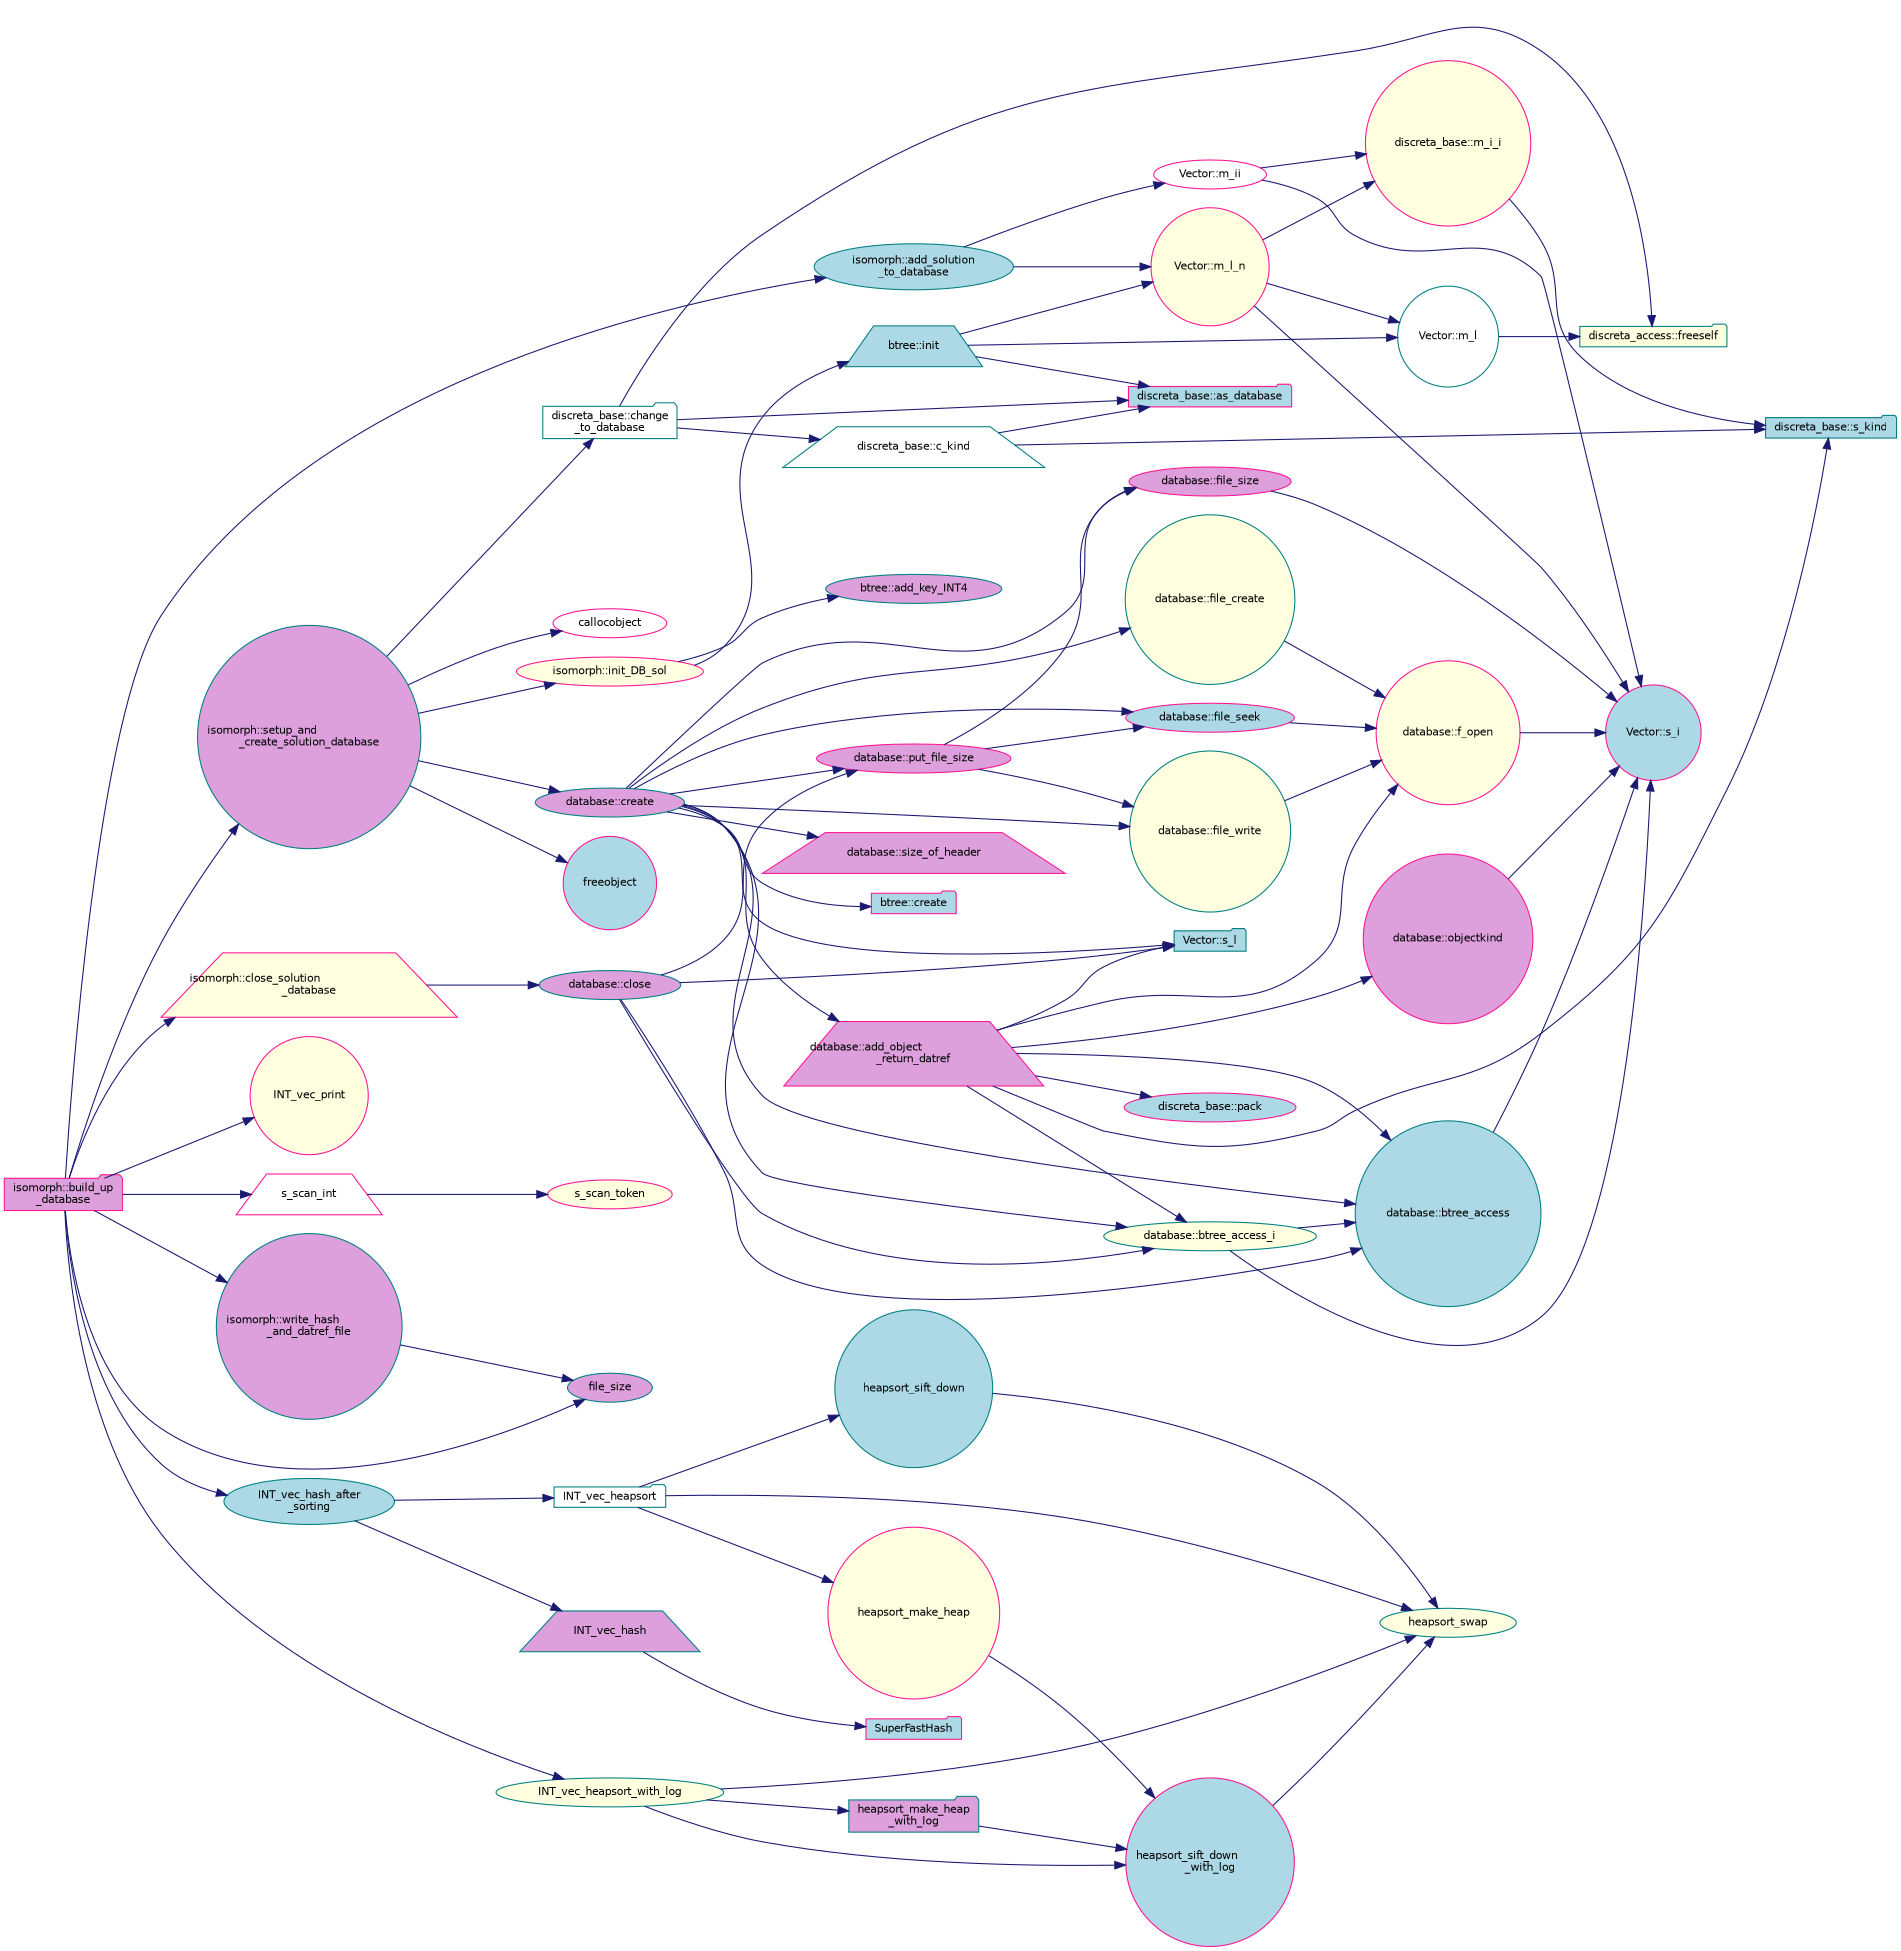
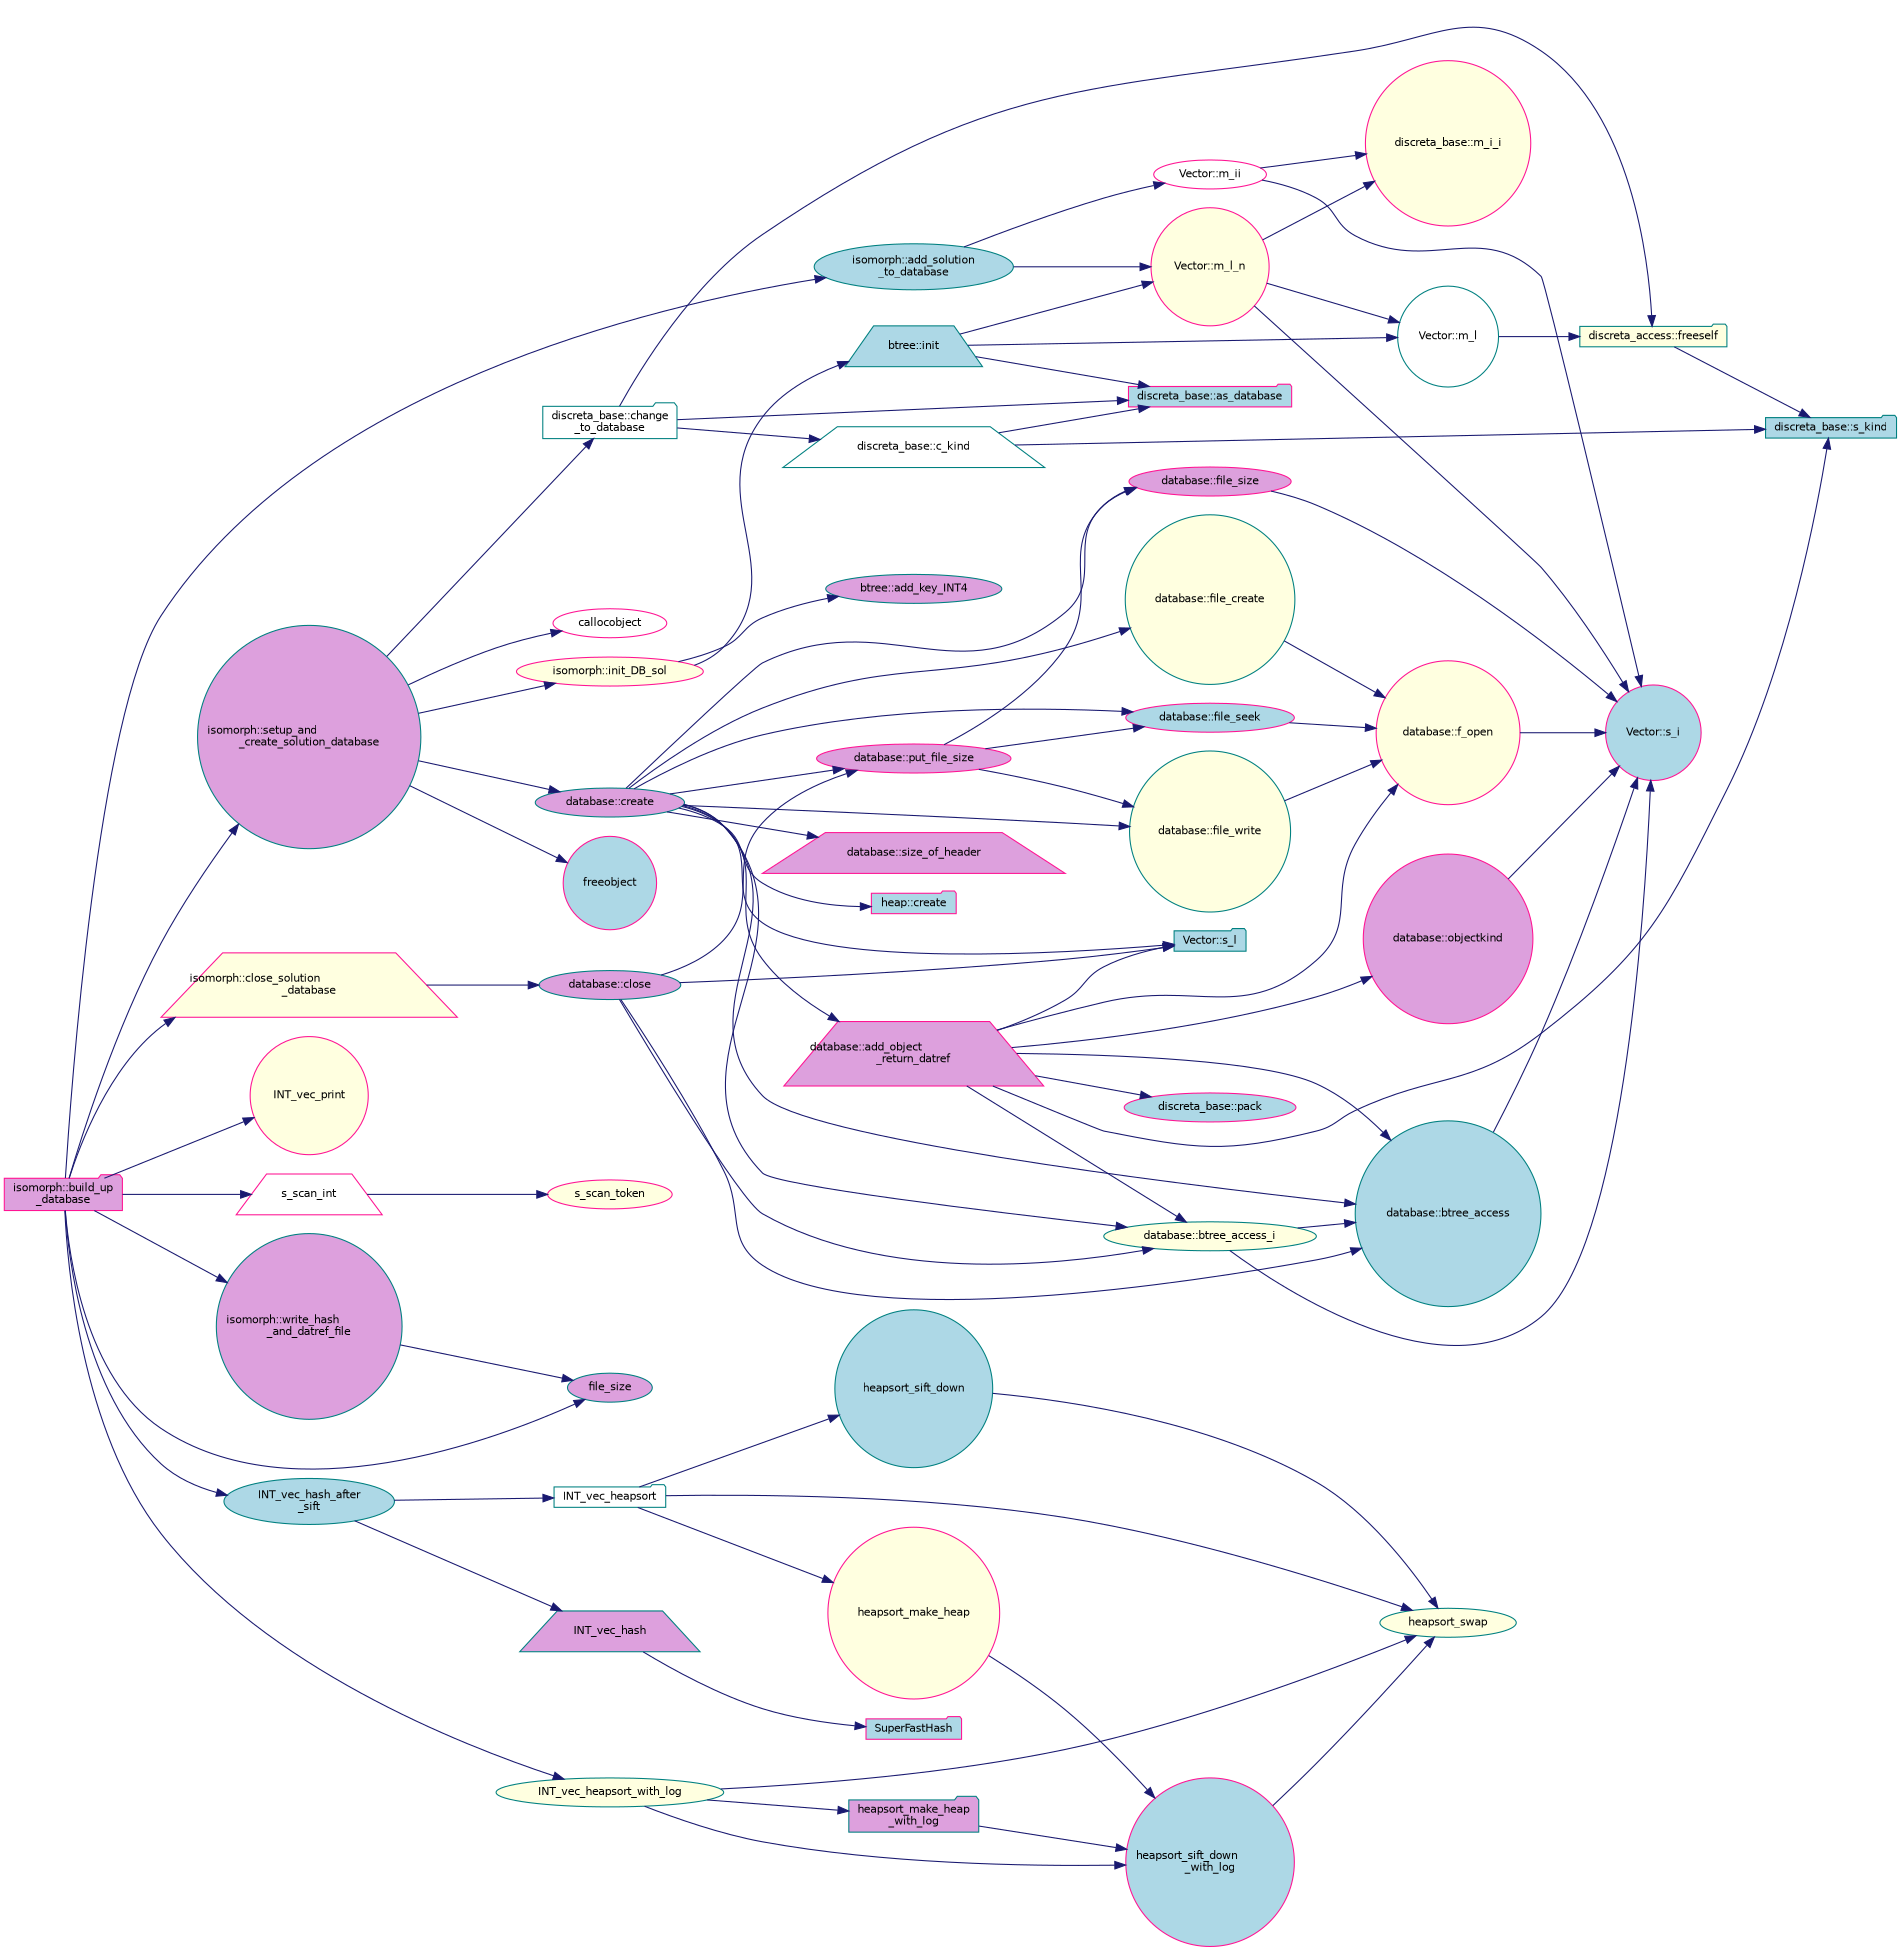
edge "discreta_base::m_i_i" -> "discreta_base::s_kind": now "discreta_access::freeself" -> "discreta_base::s_kind"
node "btree::create": label "btree::create" -> "heap::create"
node "INT_vec_hash_after _sorting": label "INT_vec_hash_after _sorting" -> "INT_vec_hash_after _sift"
